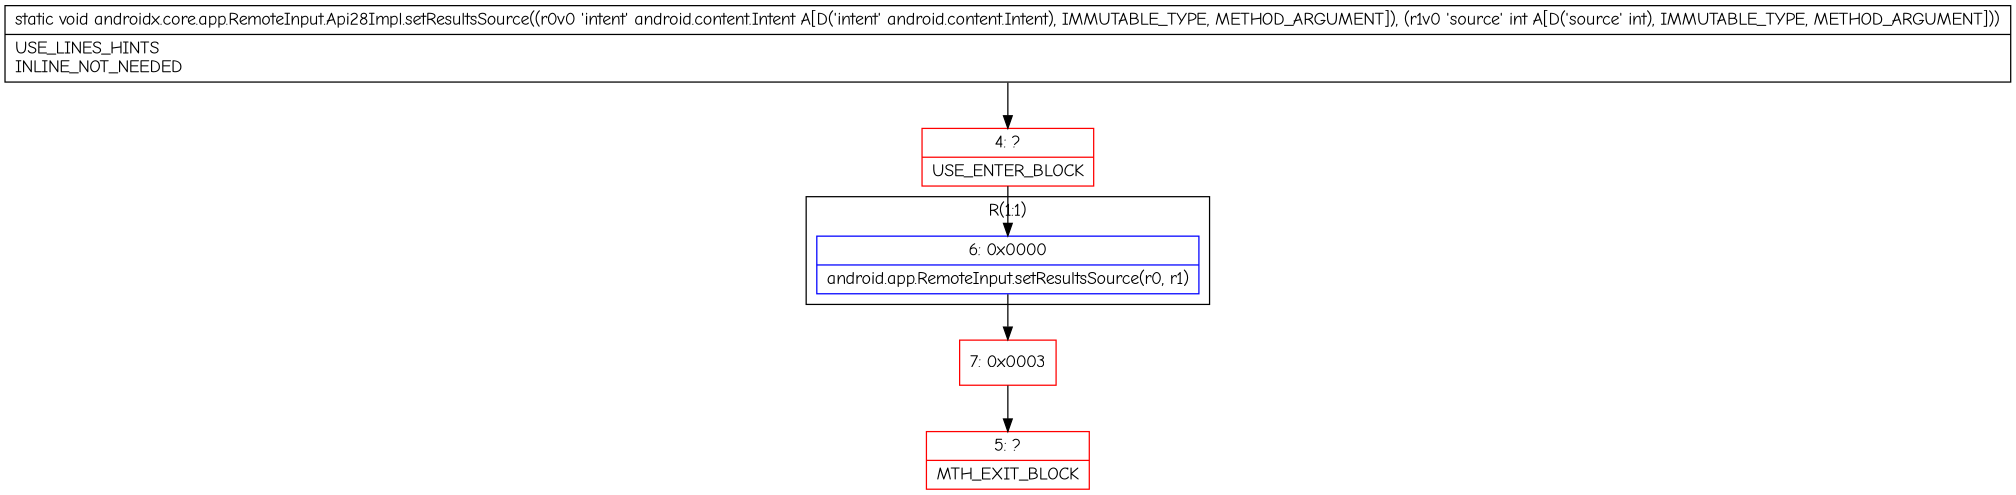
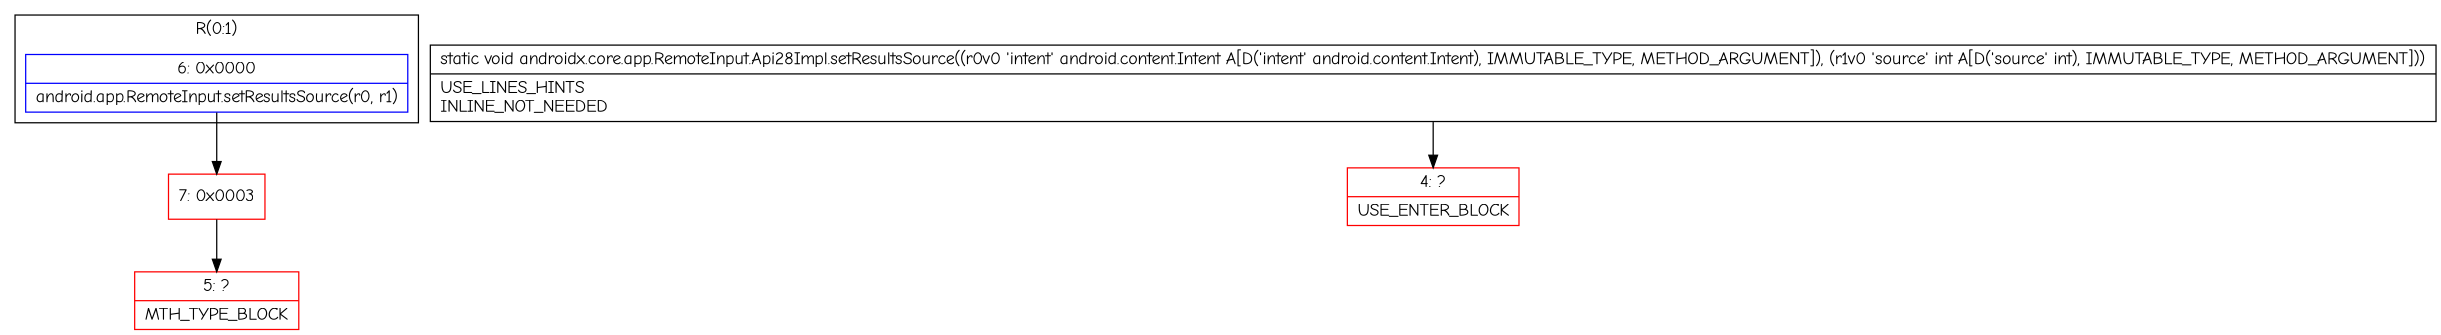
edge "4: ?" -> "6: 0x0000": removed
cluster "R(1:1)": label "R(1:1)" -> "R(0:1)"
node "5: ?": text "MTH_EXIT_BLOCK" -> "MTH_TYPE_BLOCK"
